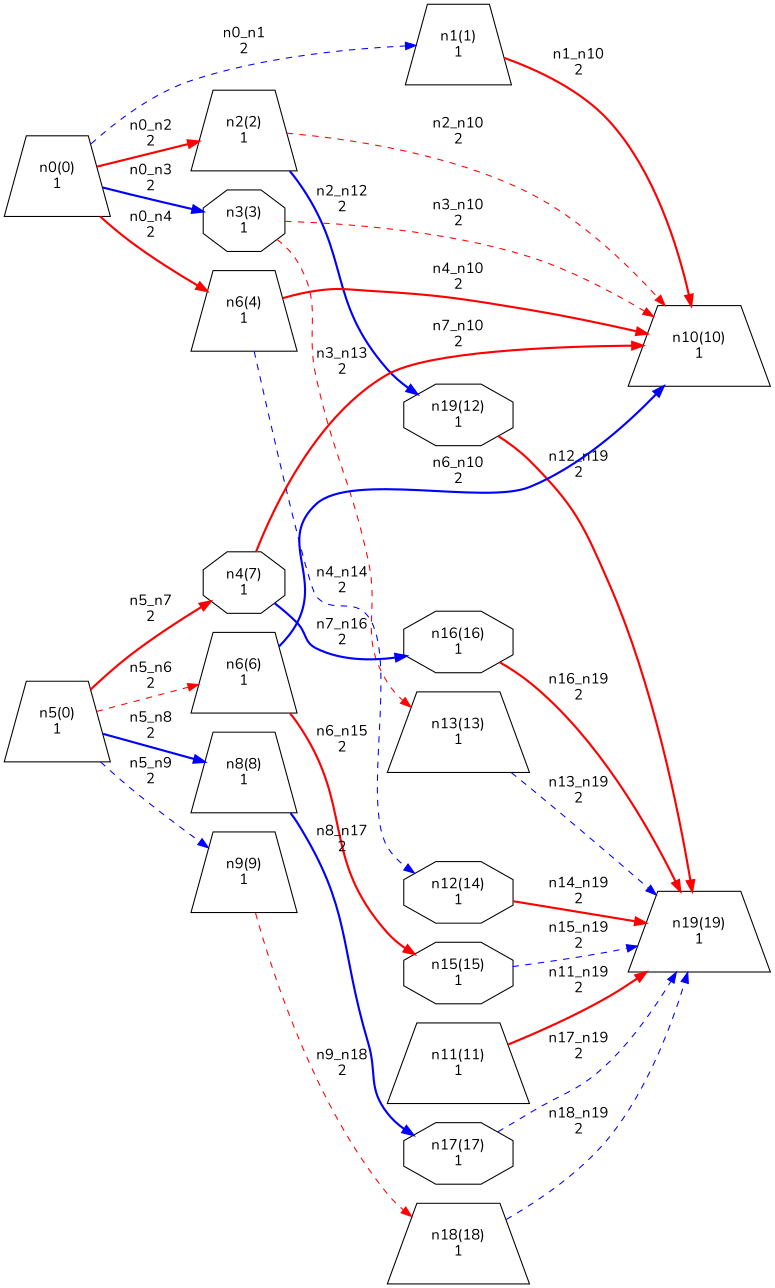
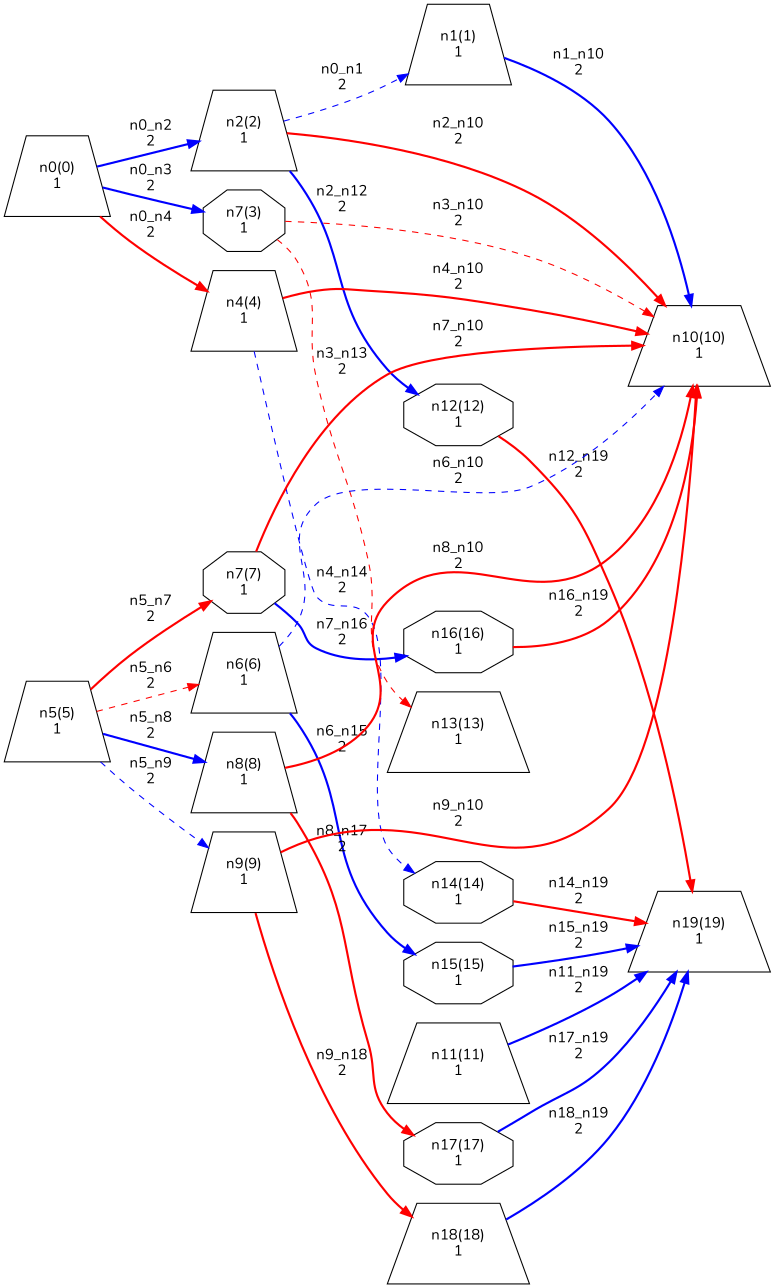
edge "n0(0) 1" -> "n1(1) 1": now "n2(2) 1" -> "n1(1) 1"
edge "n1(1) 1" -> "n10(10) 1": color red -> blue
edge "n0(0) 1" -> "n2(2) 1": color red -> blue
edge "n2(2) 1" -> "n10(10) 1": style dashed -> bold
node "n3(3) 1": label "n3(3) 1" -> "n7(3) 1"
node "n6(4) 1": label "n6(4) 1" -> "n4(4) 1"
node "n19(12) 1": label "n19(12) 1" -> "n12(12) 1"
edge "n6(6) 1" -> "n10(10) 1": style bold -> dashed
edge "n8(8) 1" -> "n10(10) 1": added, label "n8_n10 2"
node "n4(7) 1": label "n4(7) 1" -> "n7(7) 1"
node "n5(0) 1": label "n5(0) 1" -> "n5(5) 1"
edge "n16(16) 1" -> "n19(19) 1": now "n16(16) 1" -> "n10(10) 1"
edge "n9(9) 1" -> "n10(10) 1": added, label "n9_n10 2"
edge "n13(13) 1" -> "n19(19) 1": removed, label "n13_n19 2"
edge "n6(6) 1" -> "n15(15) 1": color red -> blue
node "n12(14) 1": label "n12(14) 1" -> "n14(14) 1"
edge "n15(15) 1" -> "n19(19) 1": style dashed -> bold
edge "n8(8) 1" -> "n17(17) 1": color blue -> red
edge "n11(11) 1" -> "n19(19) 1": color red -> blue
edge "n9(9) 1" -> "n18(18) 1": style dashed -> bold
edge "n17(17) 1" -> "n19(19) 1": style dashed -> bold
edge "n18(18) 1" -> "n19(19) 1": style dashed -> bold
